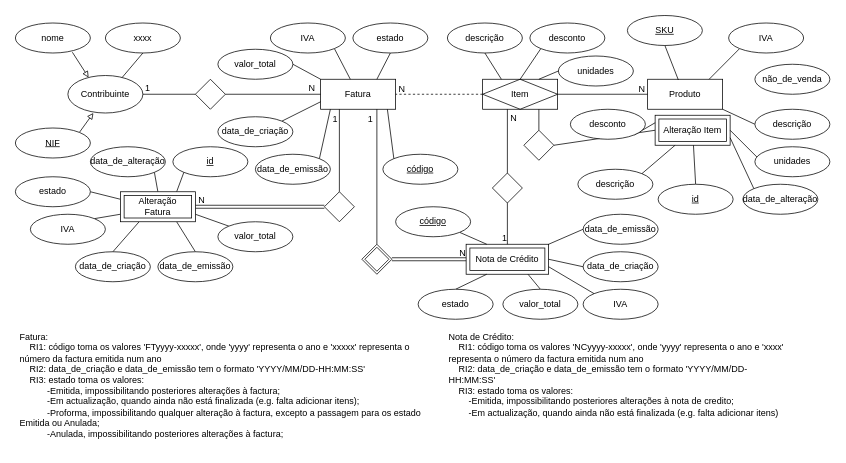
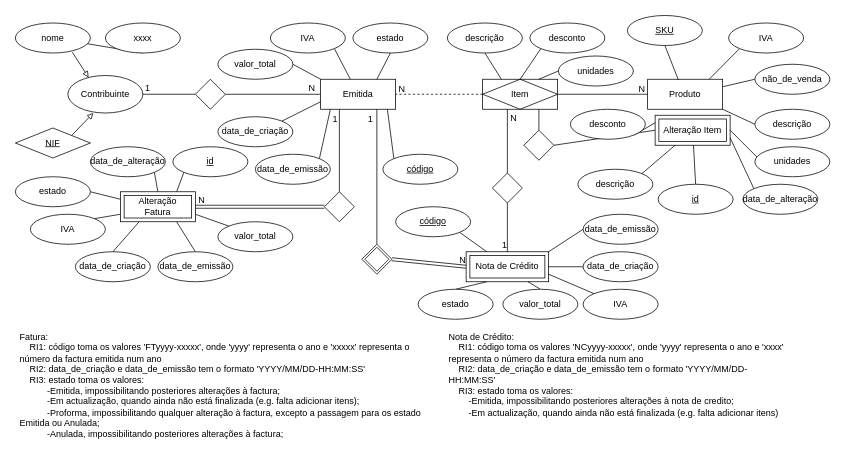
edge "xxxx" -- "Contribuinte": now "xxxx" -- "nome"
edge "não_de_venda" -- "Produto": added
node "Fatura": label "Fatura" -> "Emitida"
node "NIF": shape ellipse -> diamond
node "Nota de Crédito": moved (507, 259) -> (507, 267)
